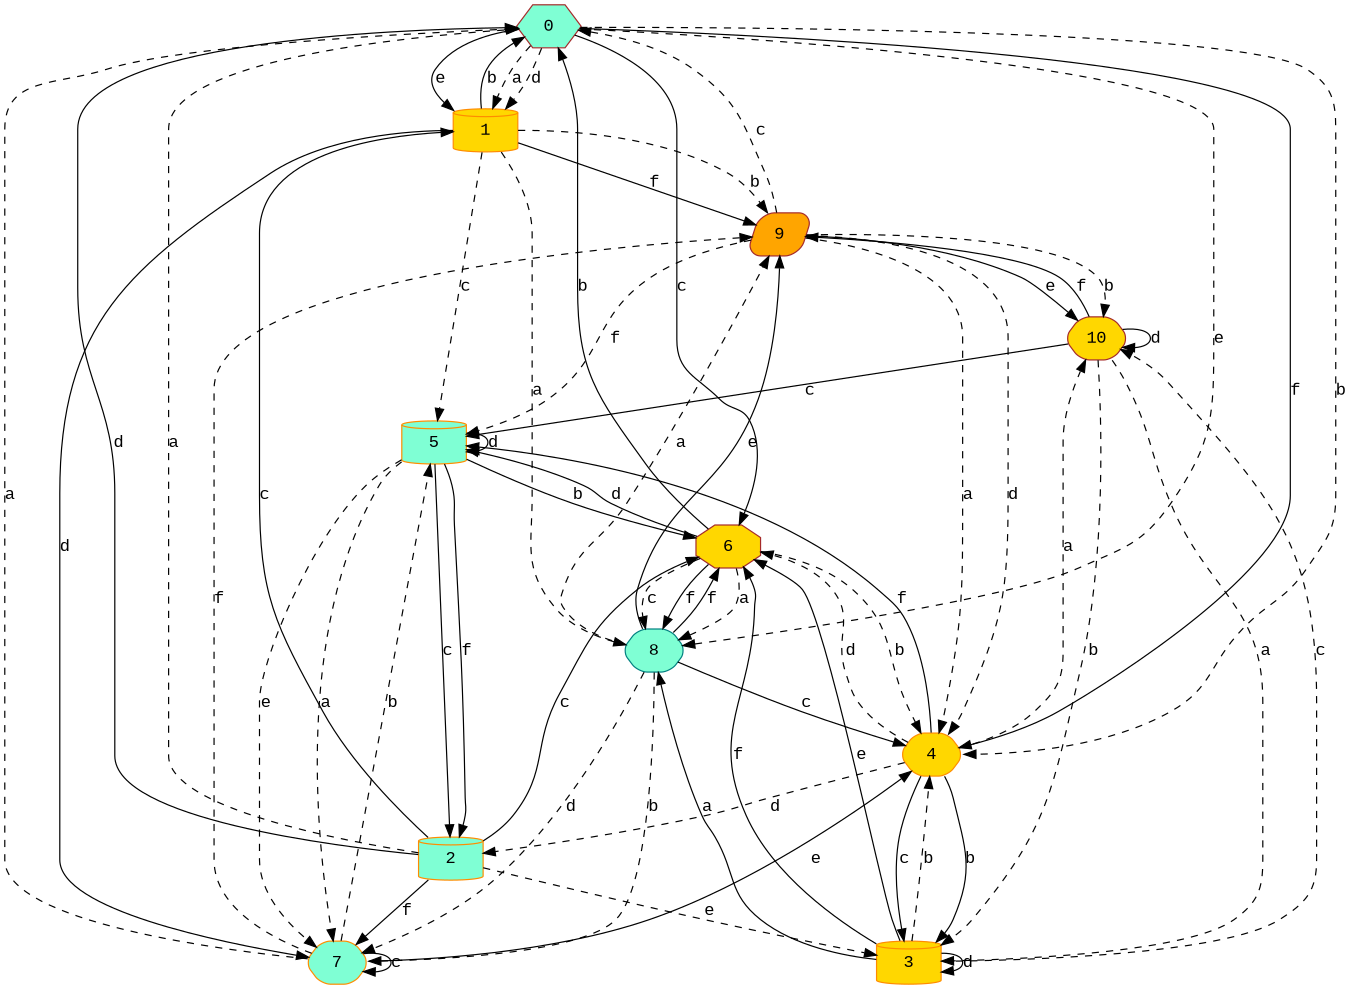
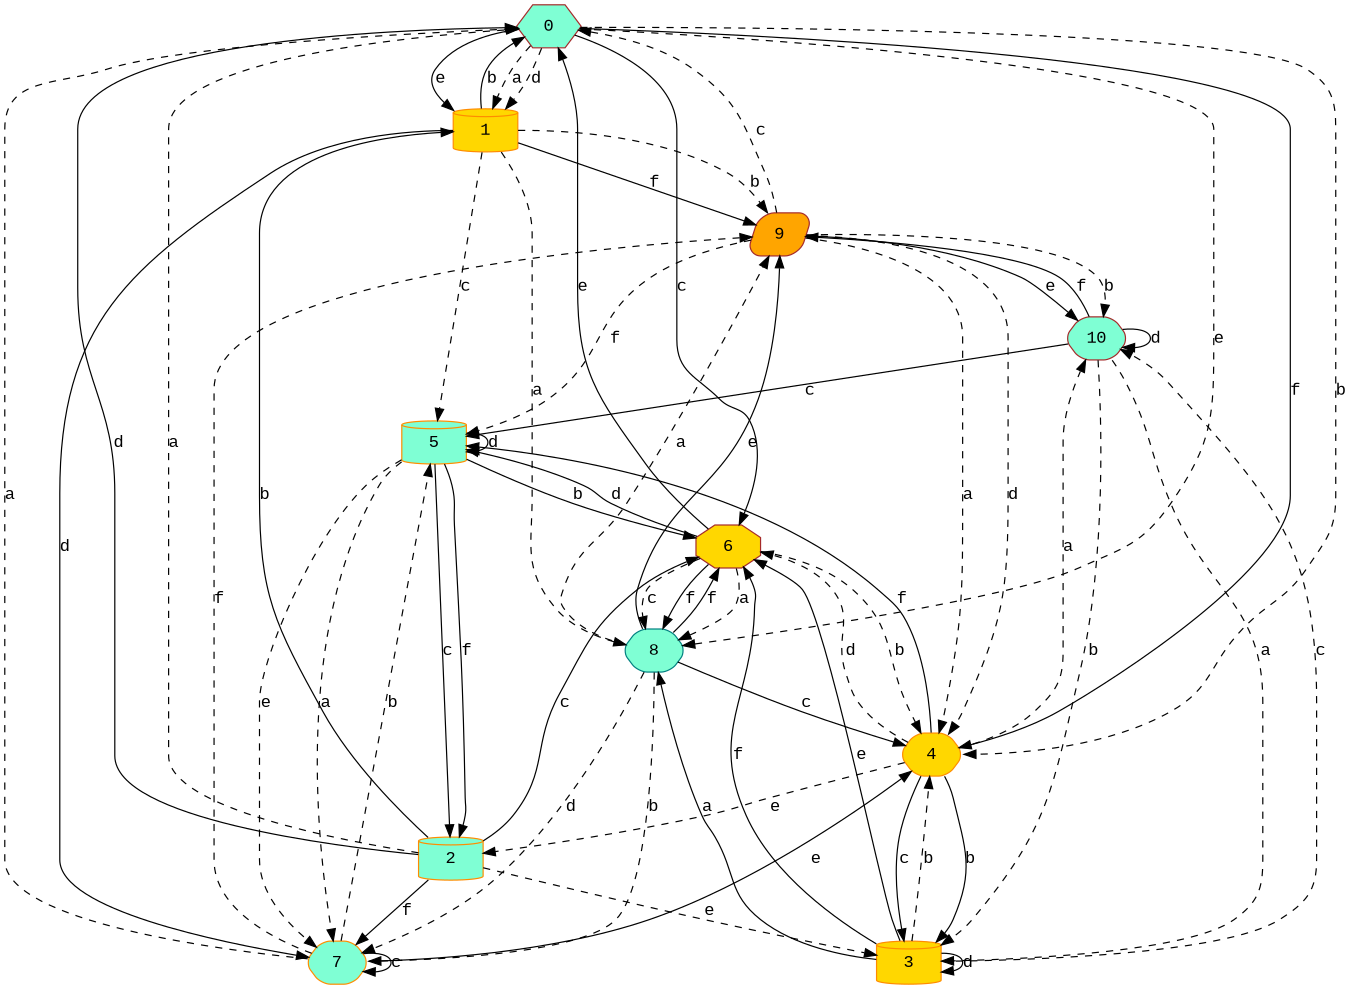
edge "6" -> "0": label "b" -> "e"
node "10": fillcolor gold -> aquamarine
edge "2" -> "1": label "c" -> "b"
edge "4" -> "2": label "d" -> "e"
